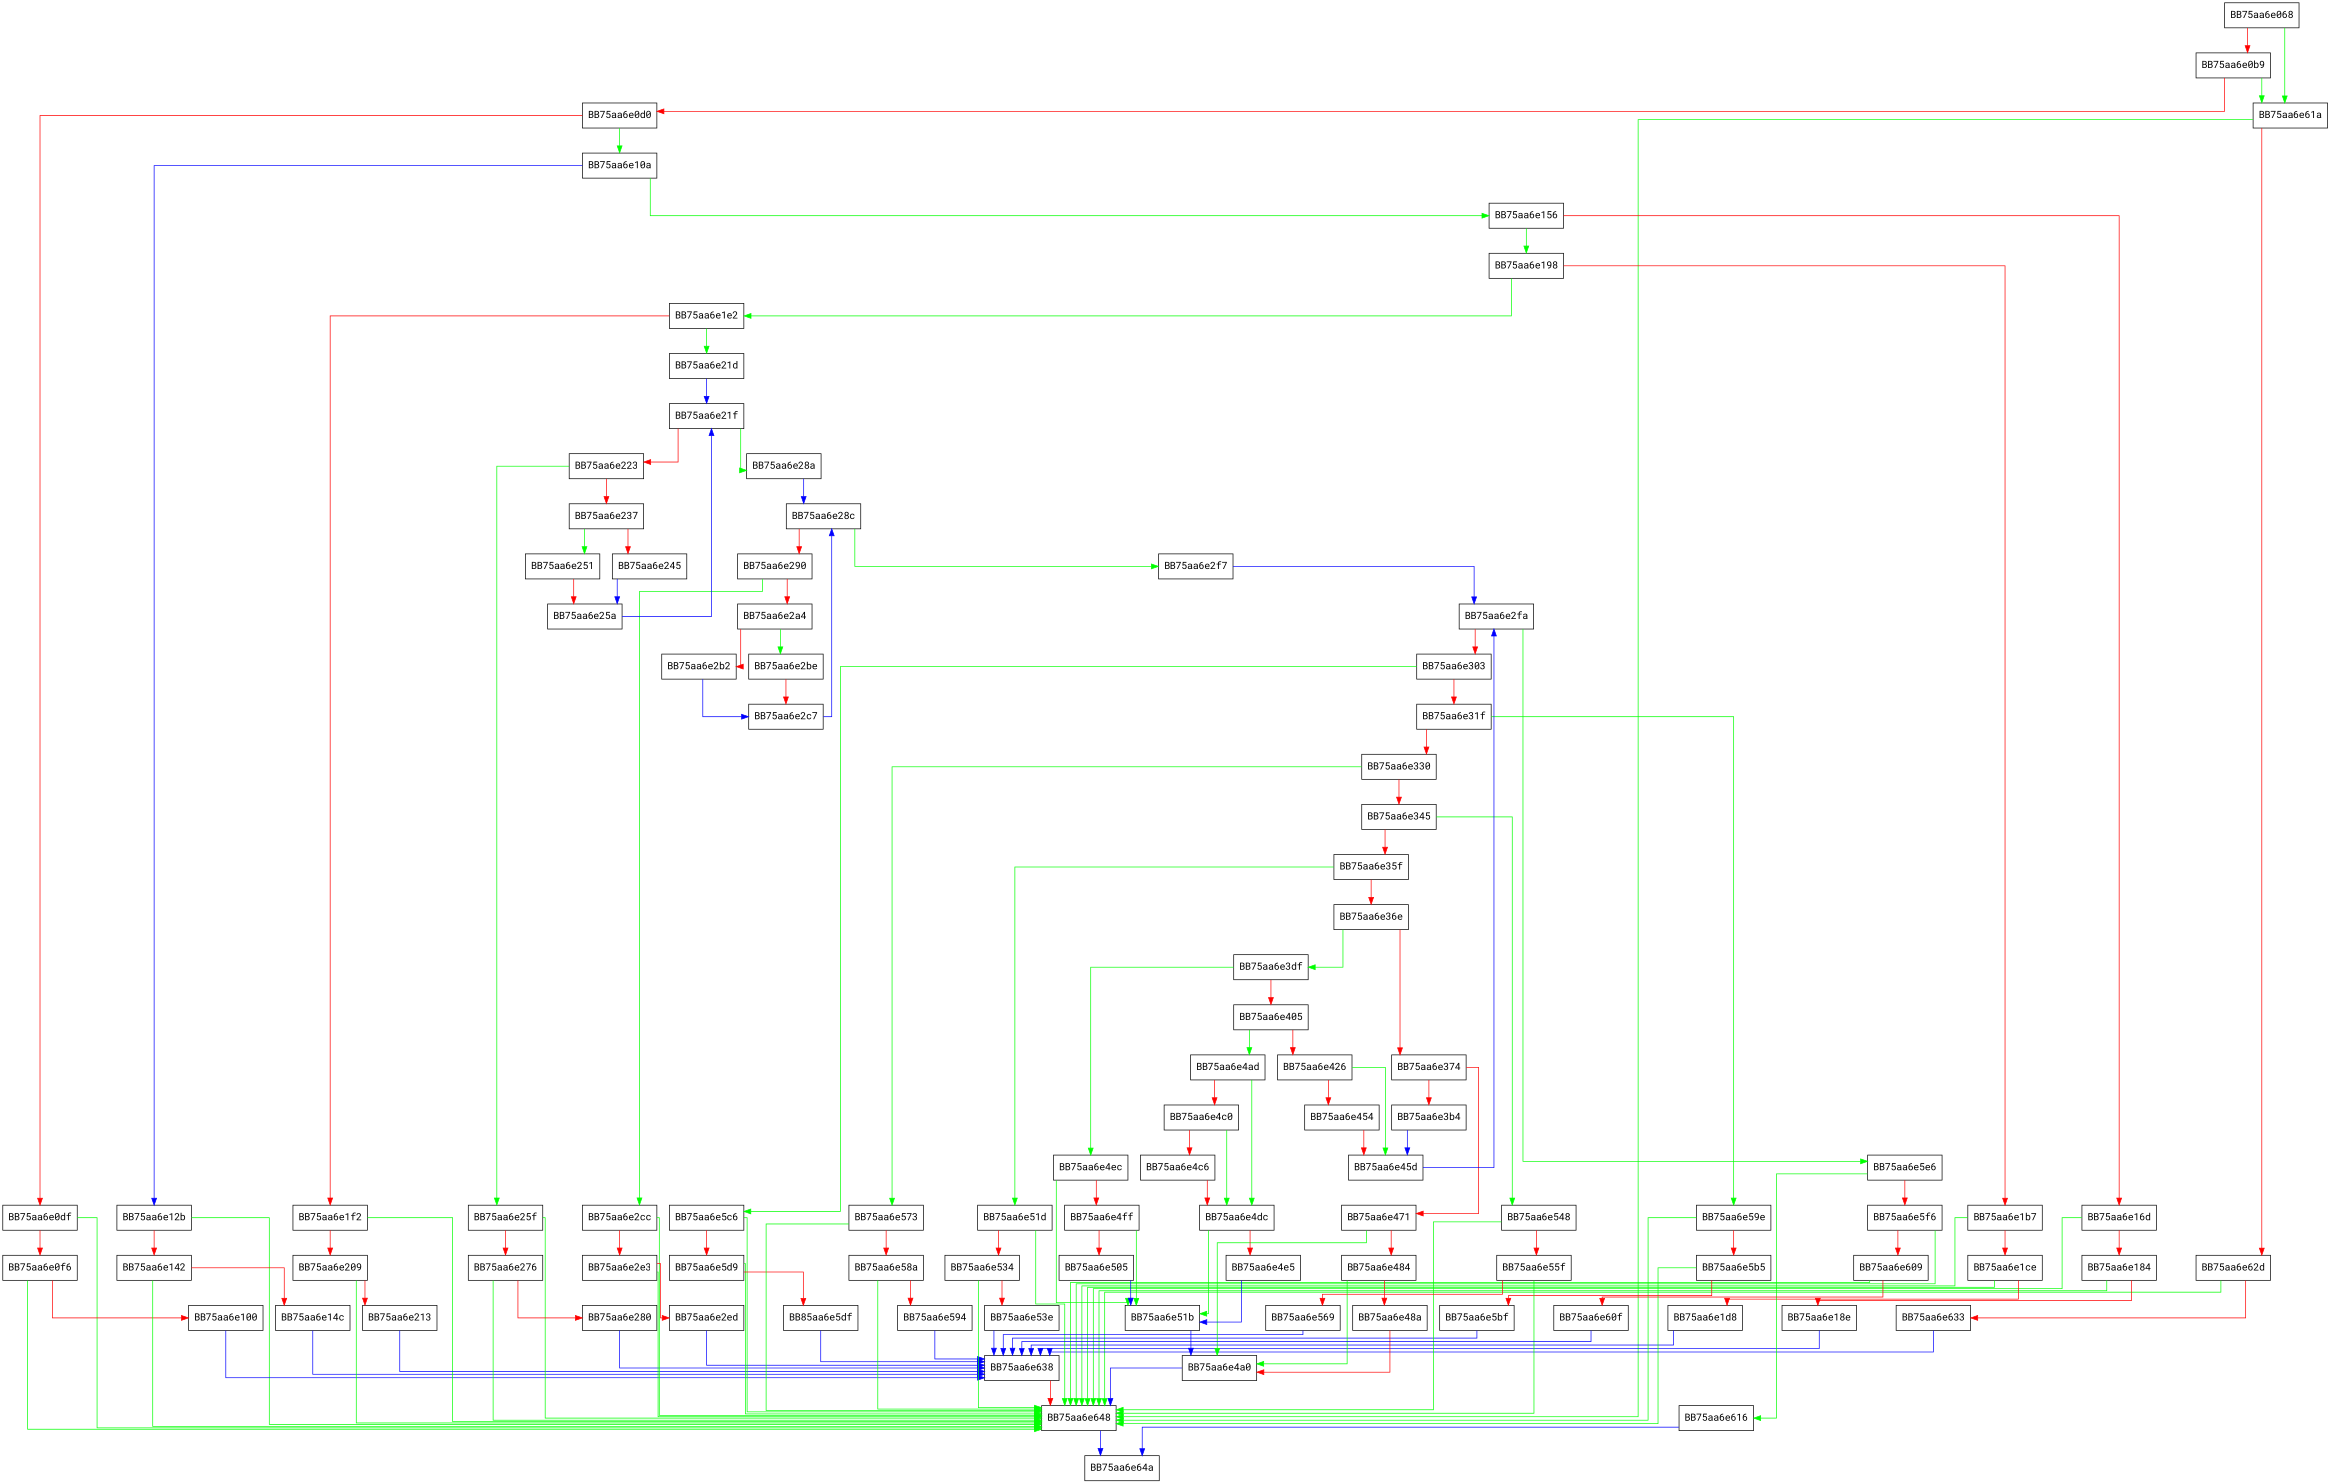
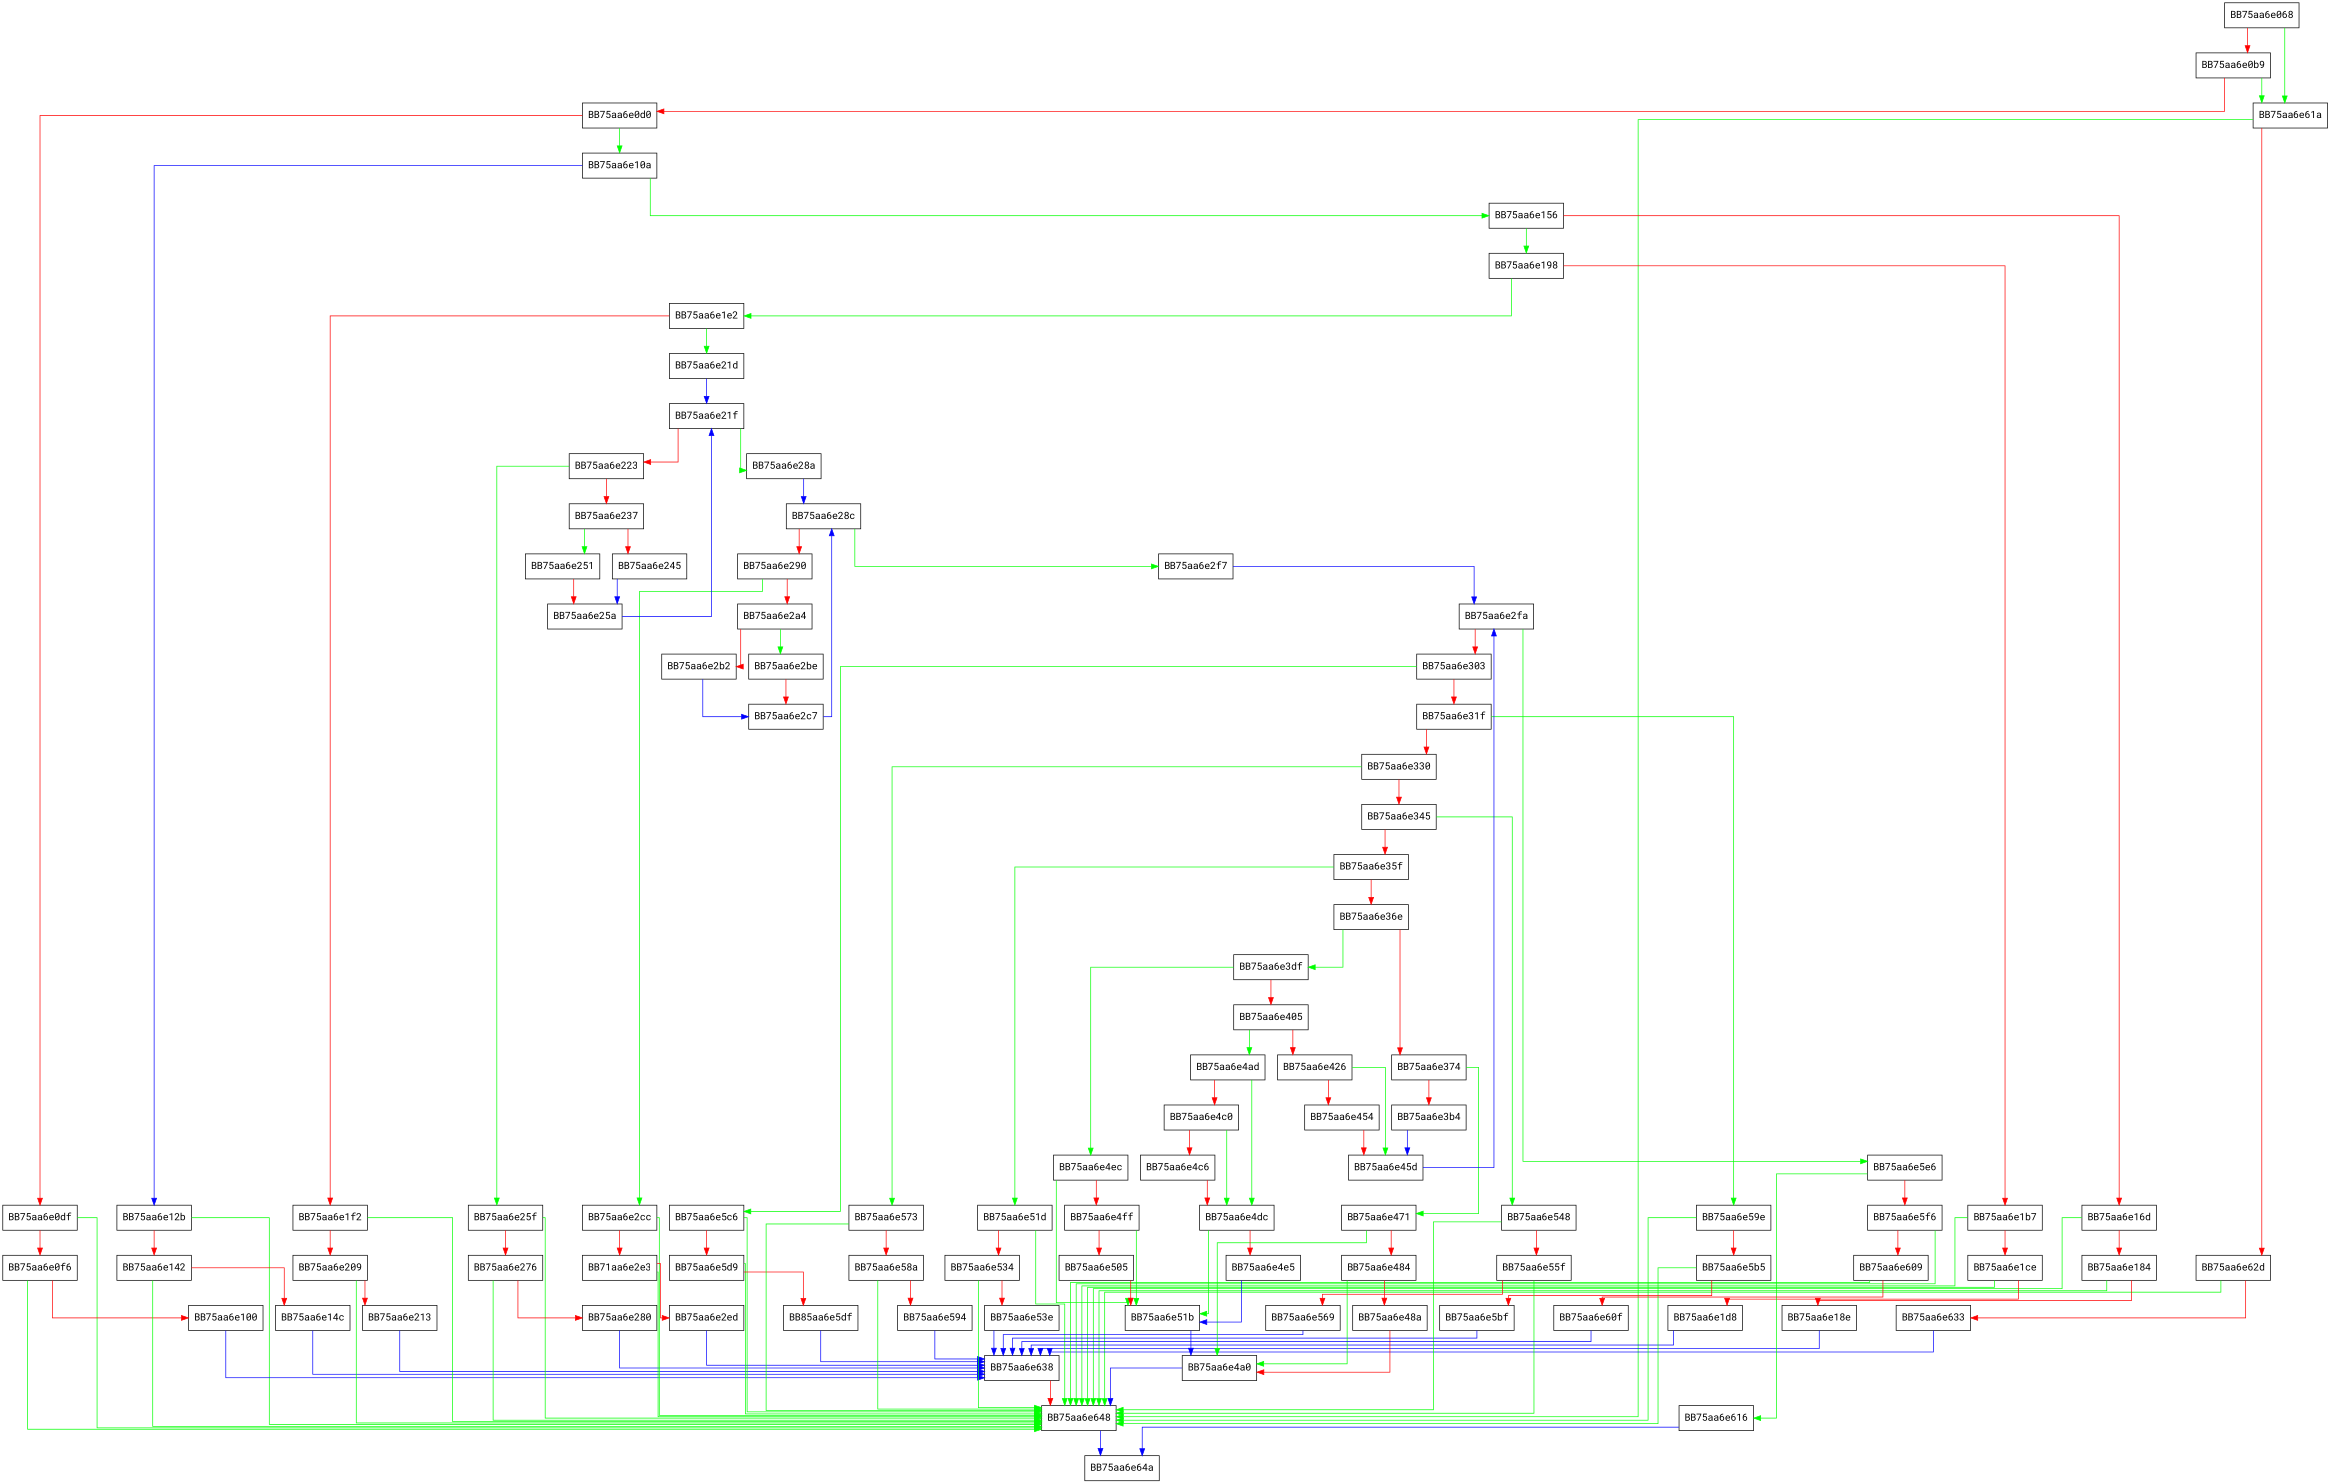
edge "BB75aa6e374" -> "BB75aa6e471": color red -> green
node "BB75aa6e2e3": label "BB75aa6e2e3" -> "BB71aa6e2e3"
edge "BB75aa6e505" -> "BB75aa6e51b": color blue -> red
